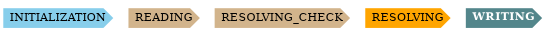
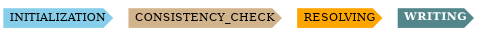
node "READING": removed
node "RESOLVING_CHECK": label "RESOLVING_CHECK" -> "CONSISTENCY_CHECK"
